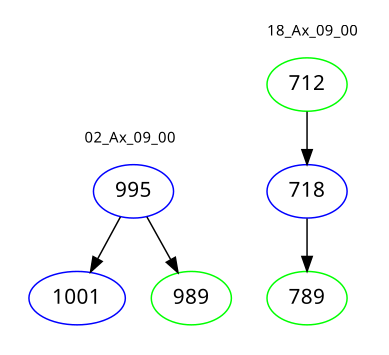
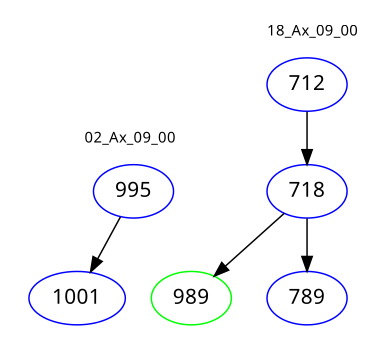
node "712": color green -> blue
edge "995" -> "989": now "718" -> "989"
node "789": color green -> blue
